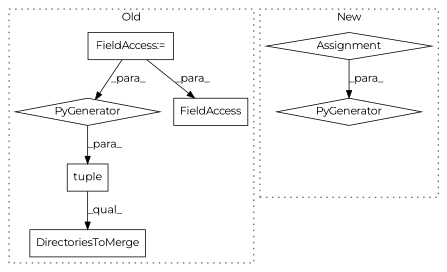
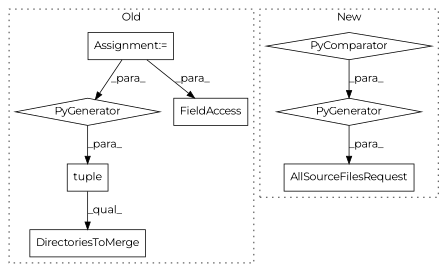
node "FieldAccess:=": label "FieldAccess:=" -> "Assignment:="
node "Assignment": label "Assignment" -> "PyComparator"
node "AllSourceFilesRequest": added
